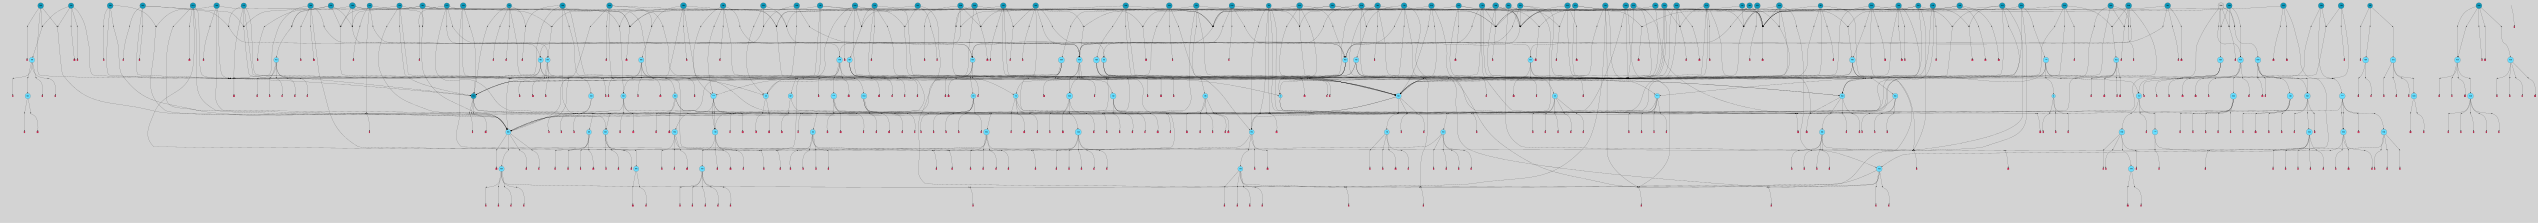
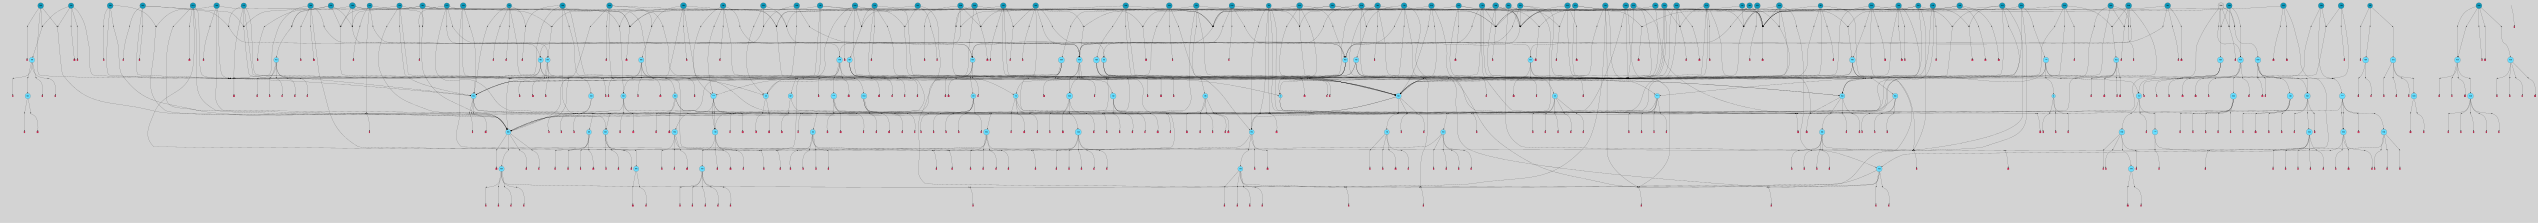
node "T854": fillcolor #1199bb -> #66ddff
